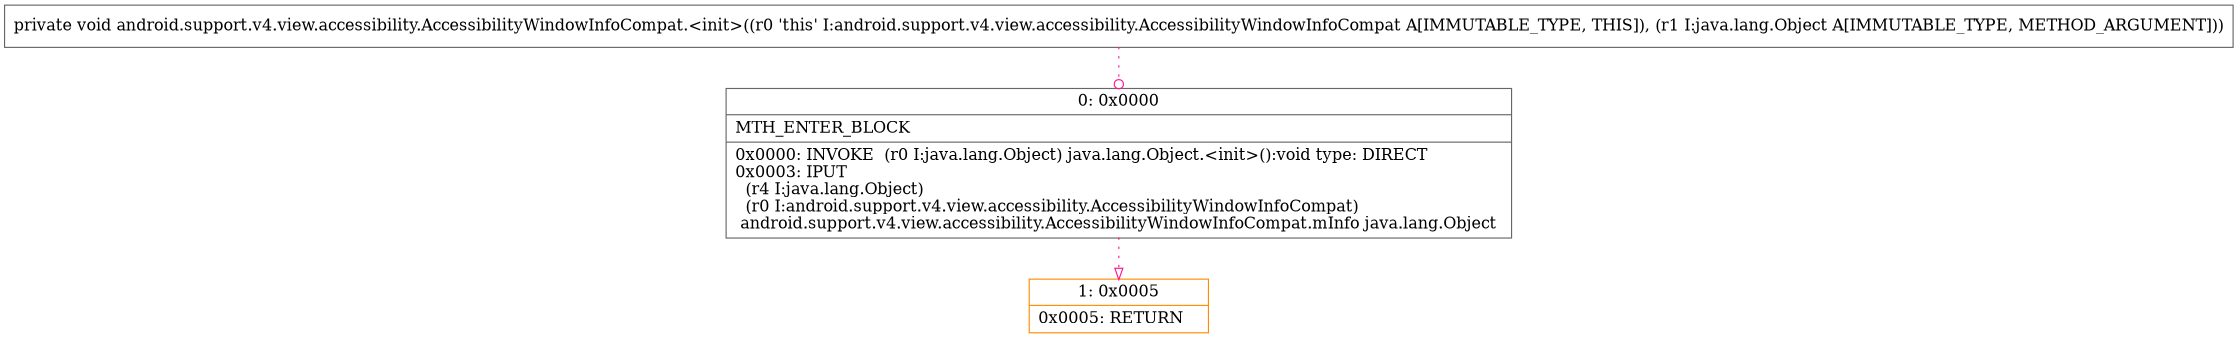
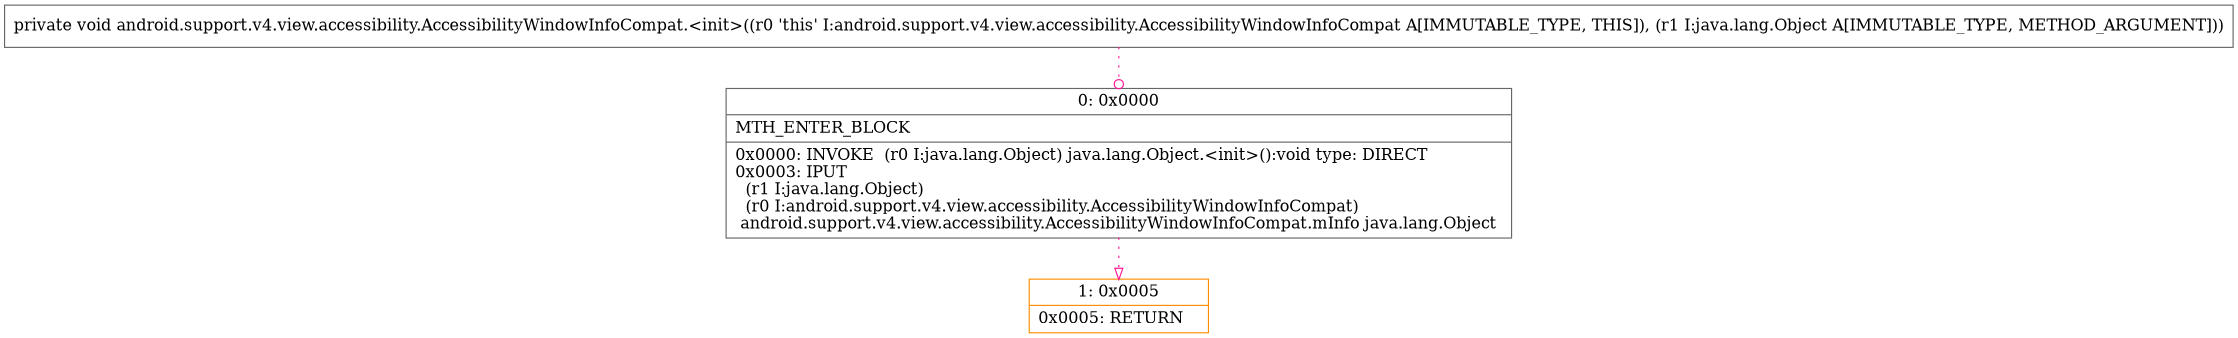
node "0: 0x0000": text "(r4 I:java.lang.Object)" -> "(r1 I:java.lang.Object)"
